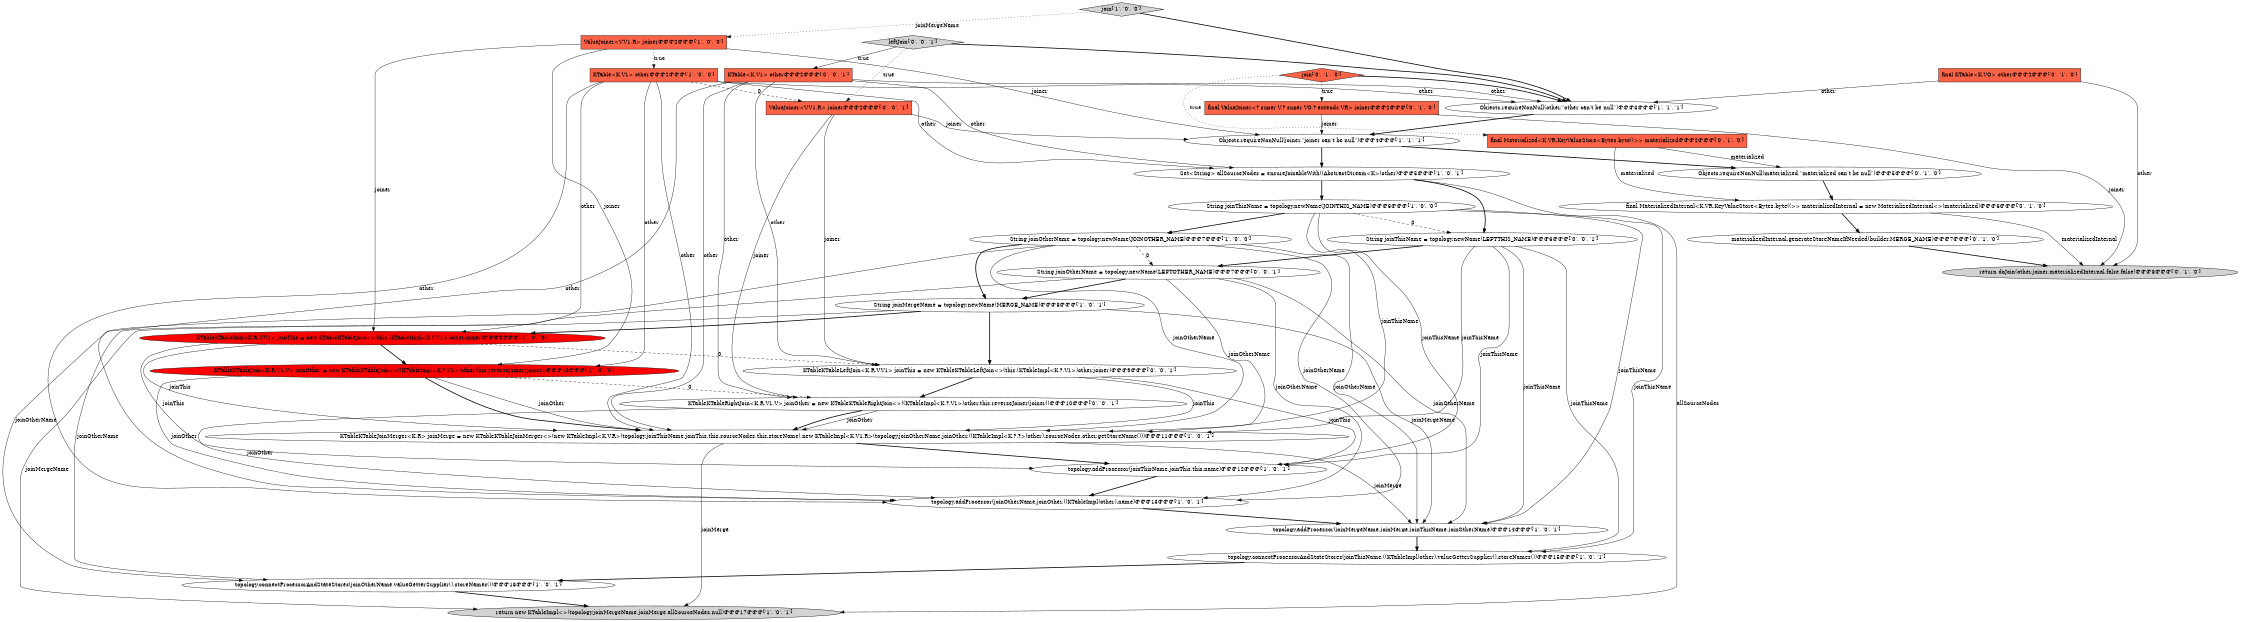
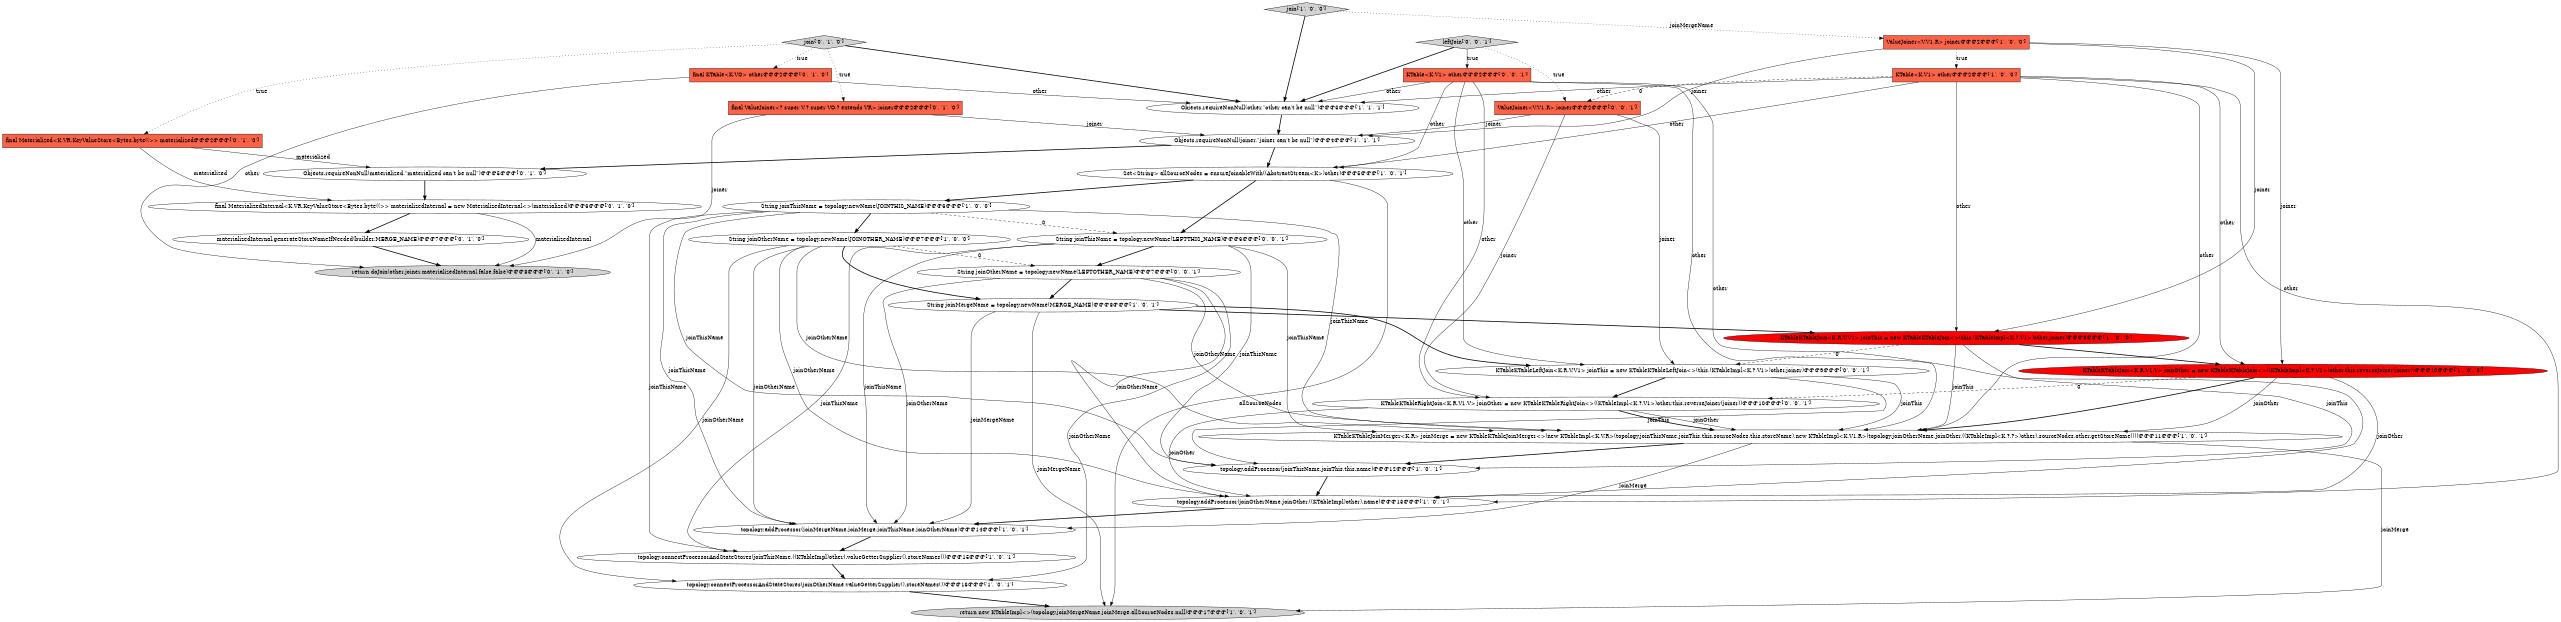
edge "join['0', '1', '0']" -> "final KTable<K,VO> other@@@2@@@['0', '1', '0']": added, label "true"
node "join['0', '1', '0']": fillcolor tomato -> lightgray
